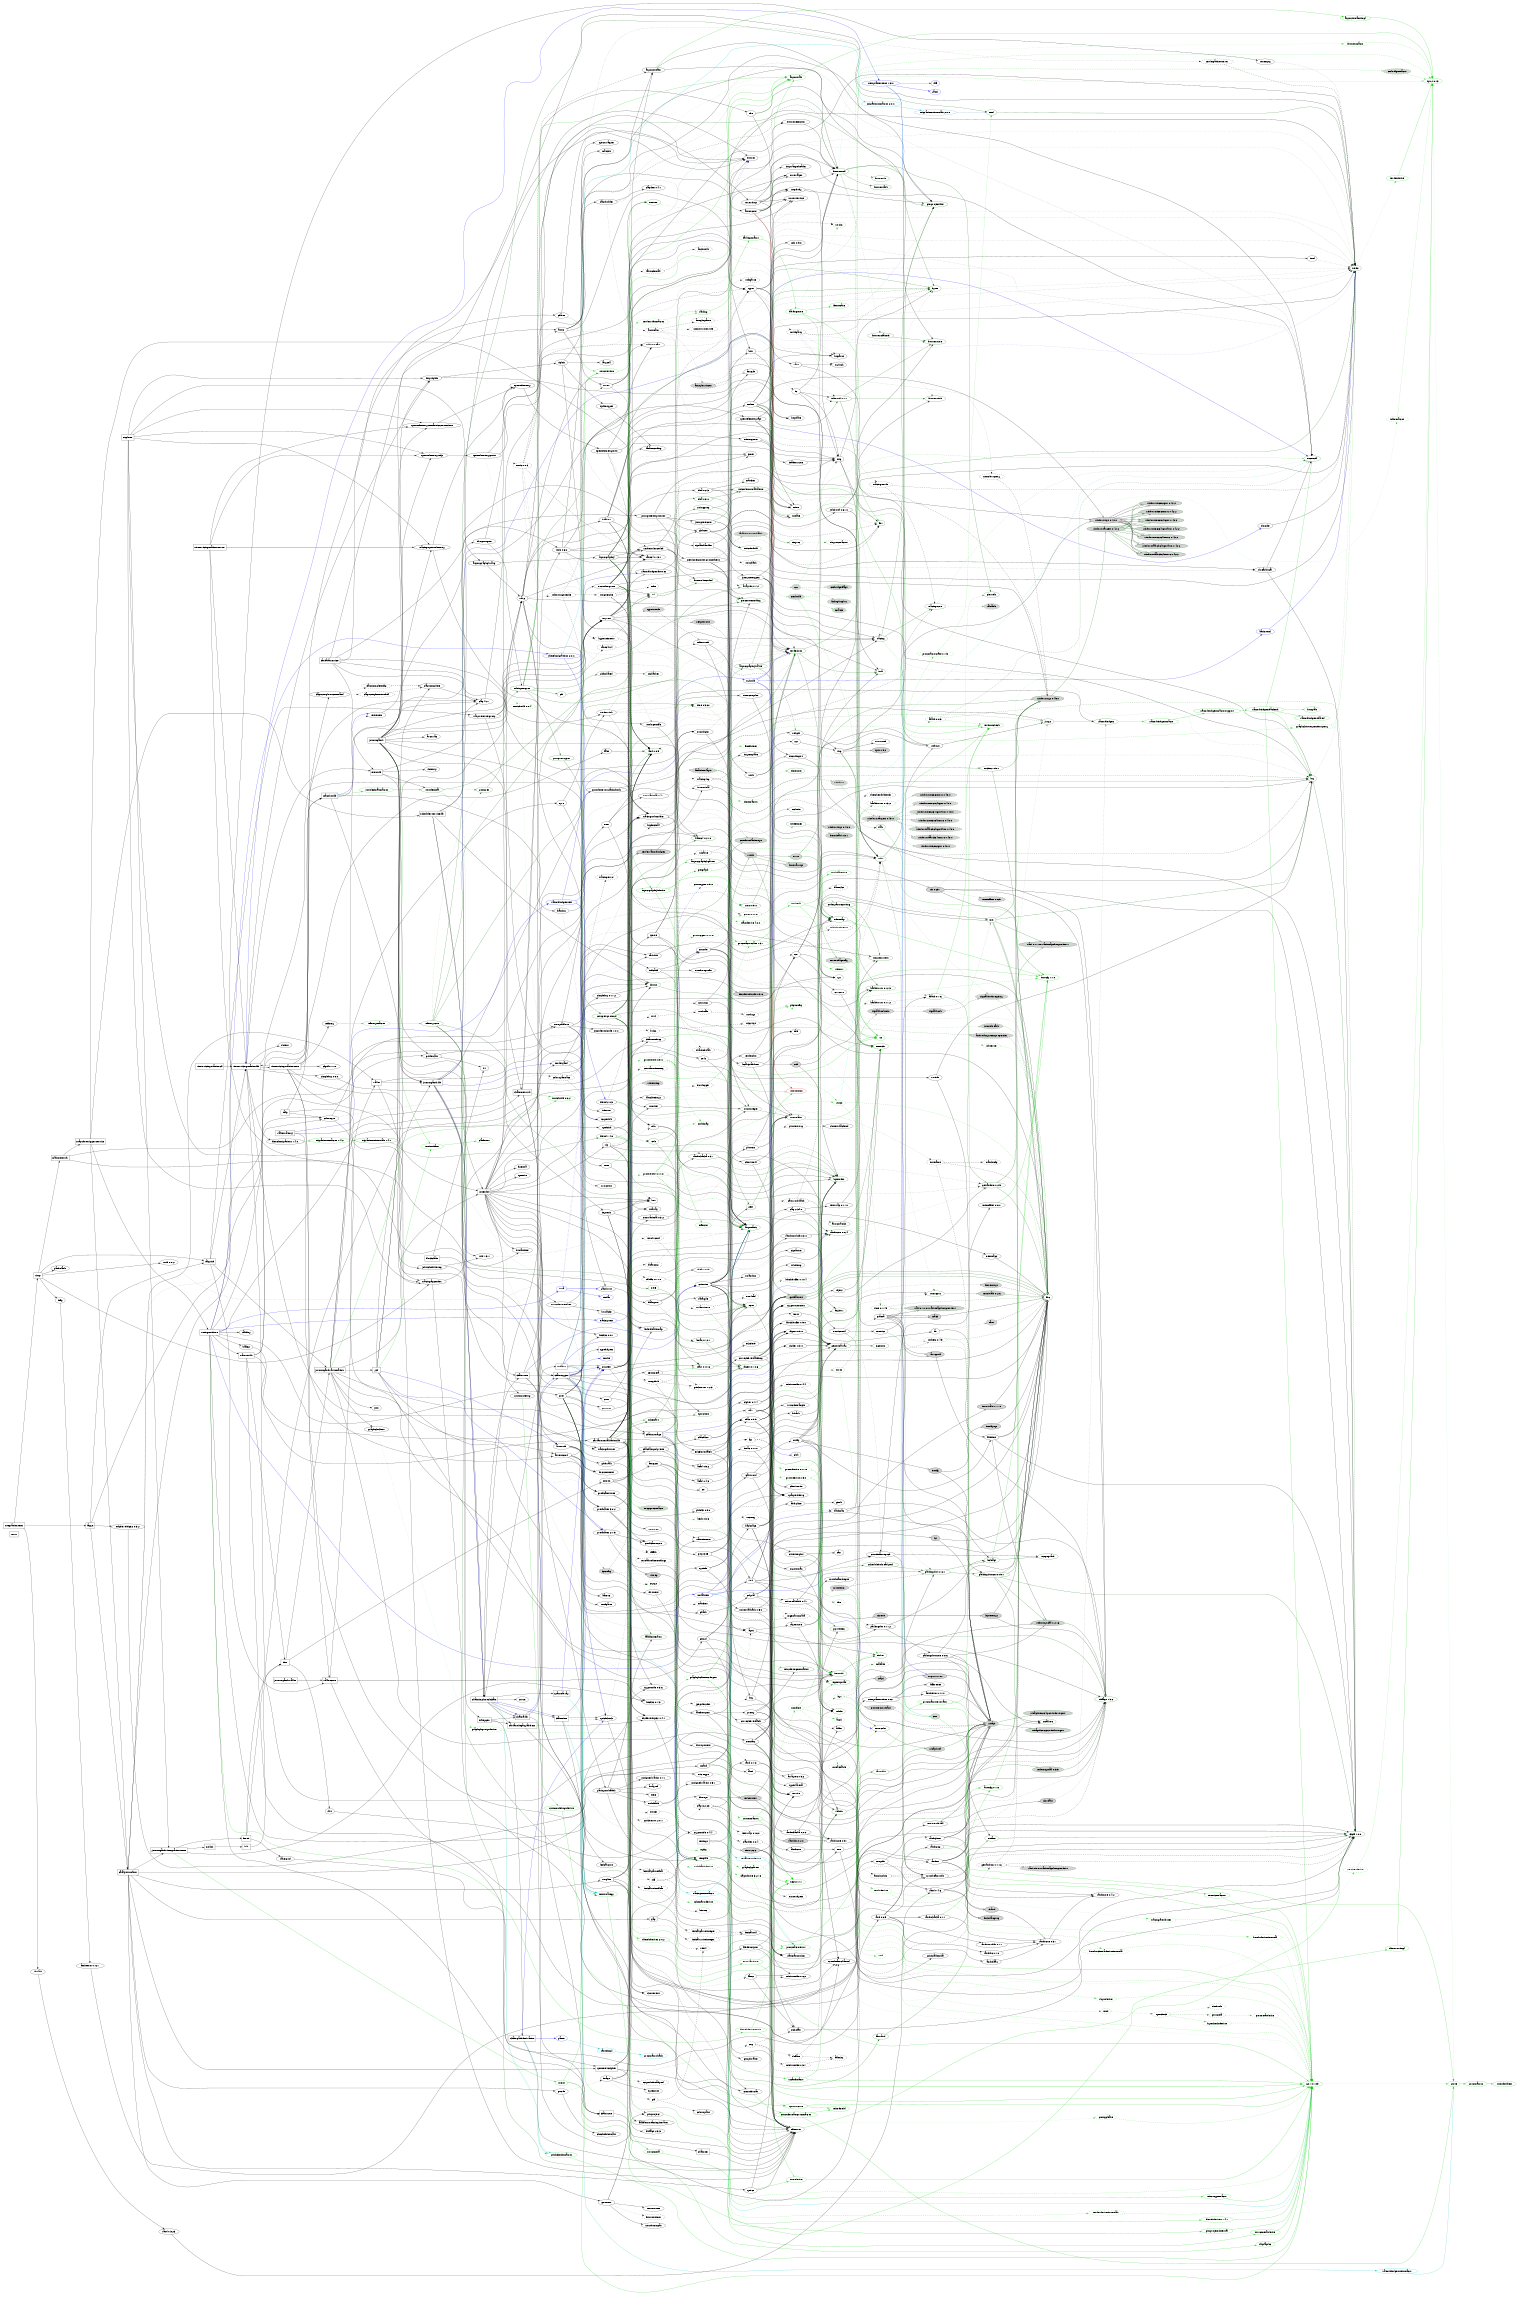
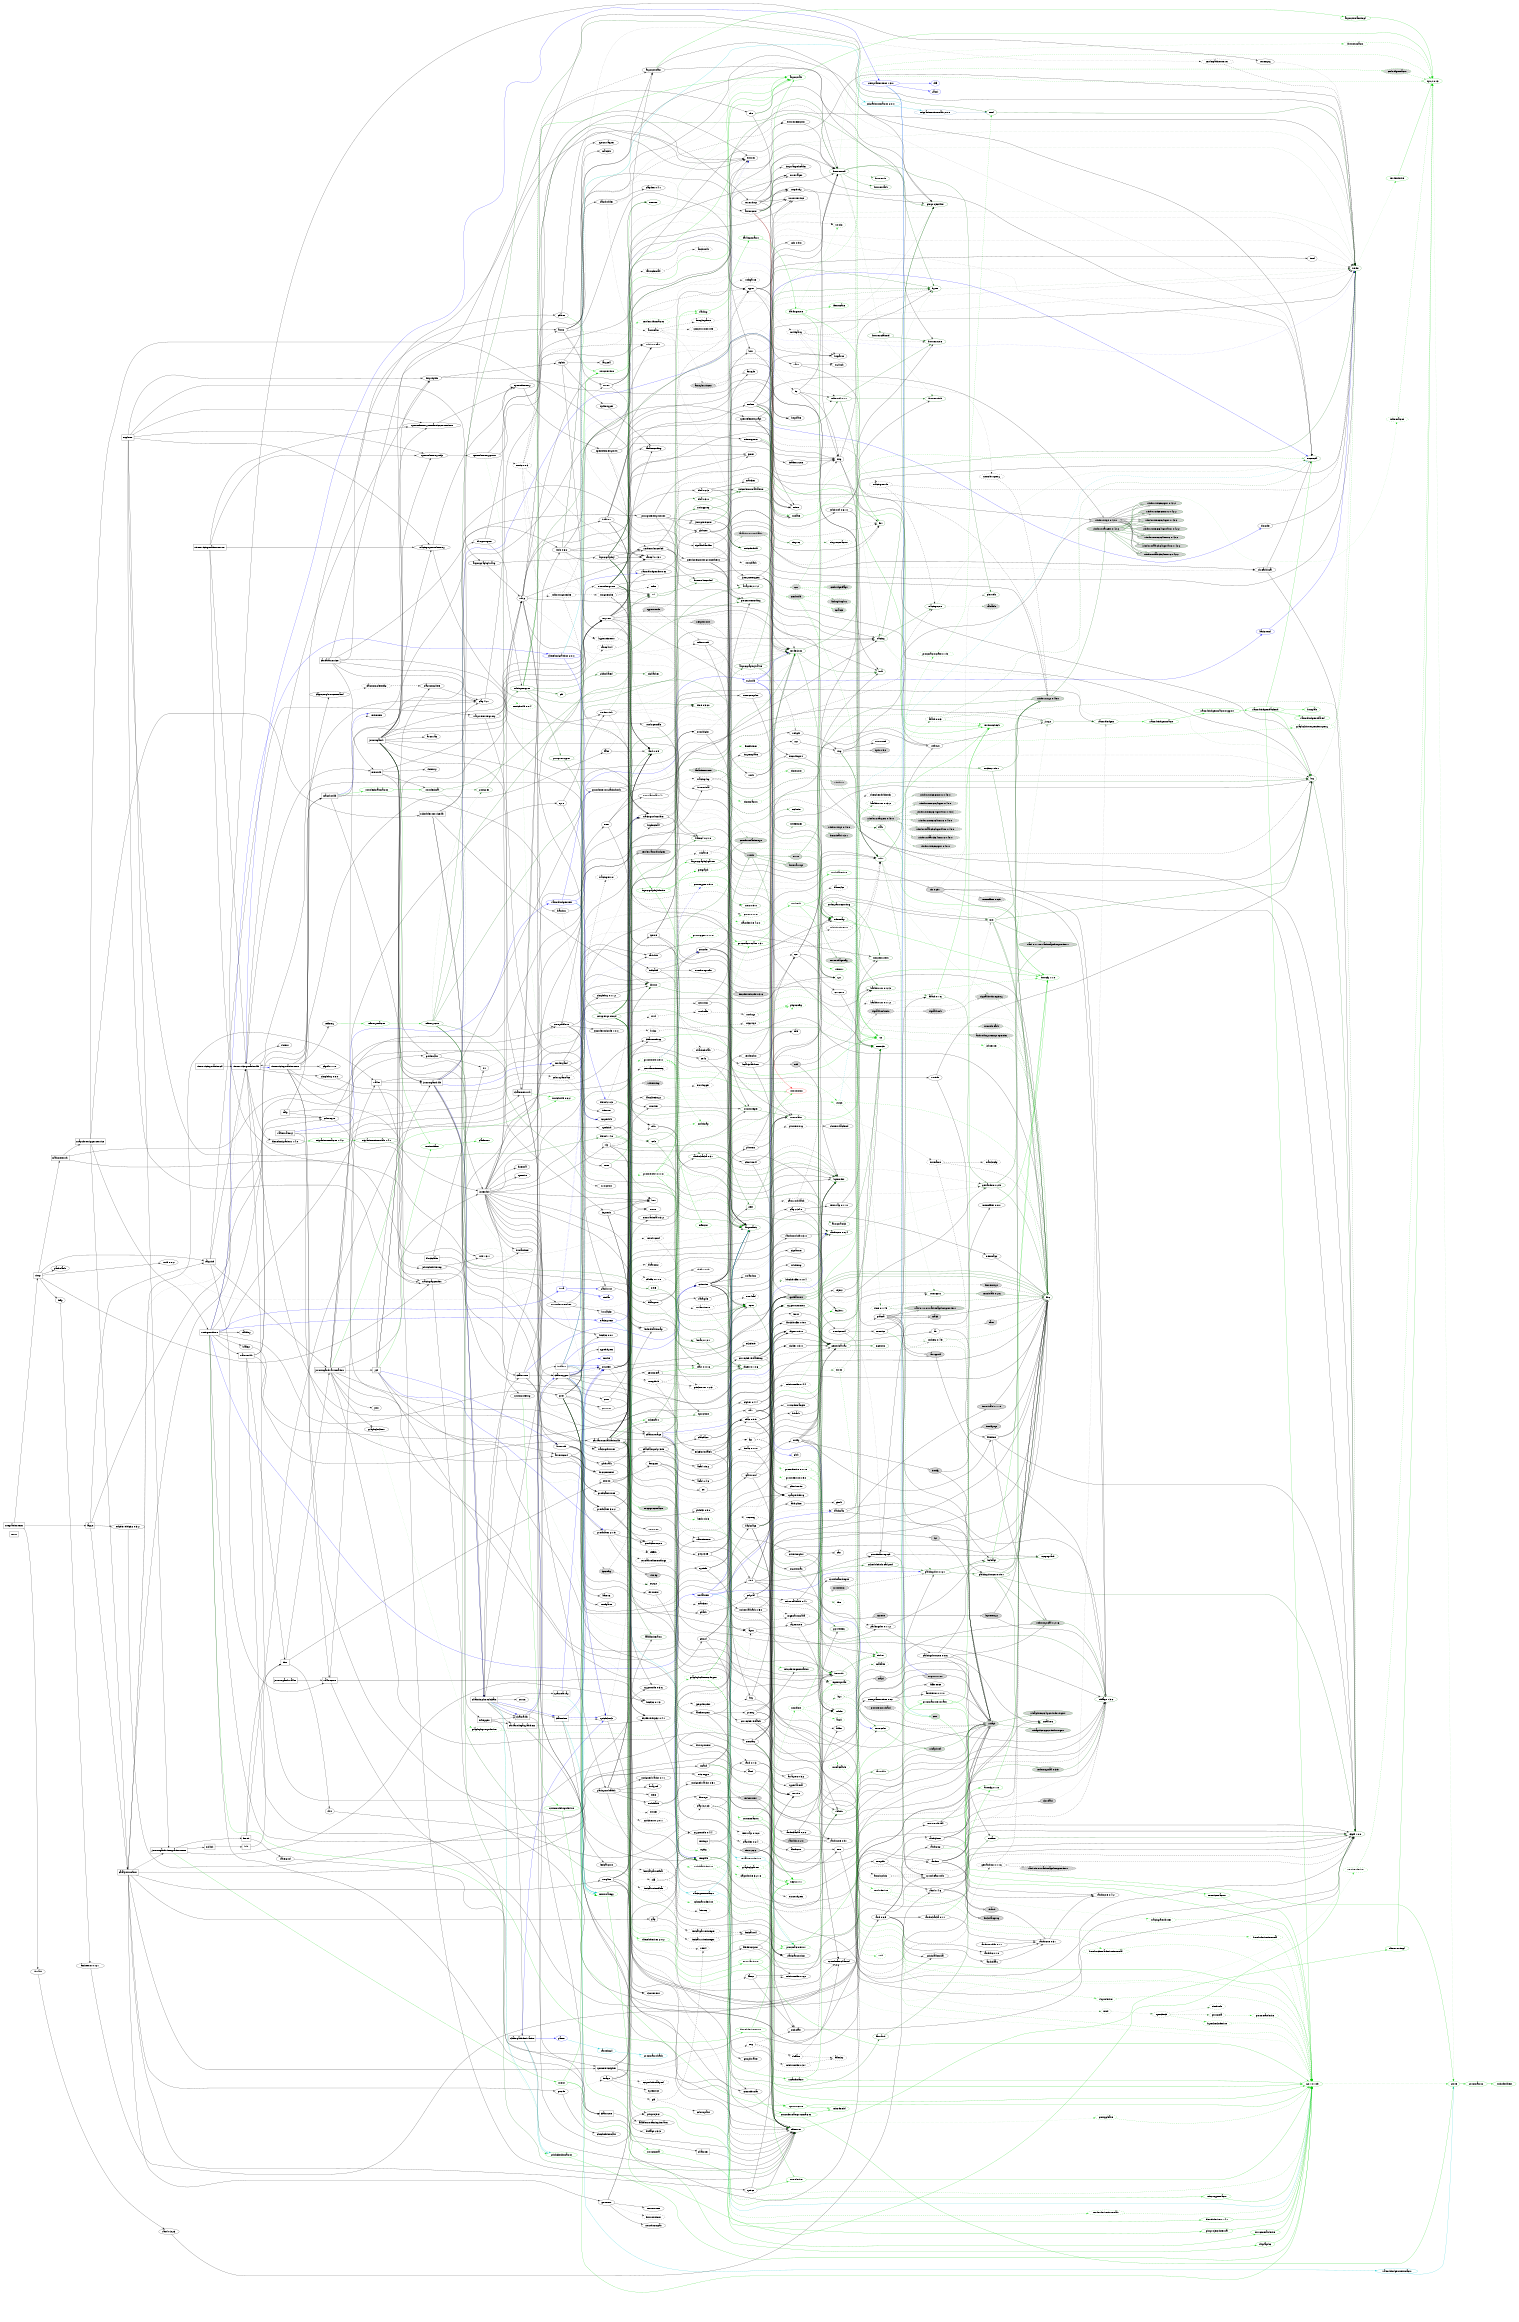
edge "jsonrpsee-core" -> "rand 0.8.5": reversed
node "clap_complete_nushell": removed
node "iana-time-layer": label "iana-time-layer" -> "iana-time-zone"
edge "parity-multiaddr" -> "data-encoding": added
node "unarray": label "unarray" -> "enum"
edge "rand 0.6.5" -> "rand_xorshift 0.1.1": now "rand 0.6.5" -> "minimal-lexical"
